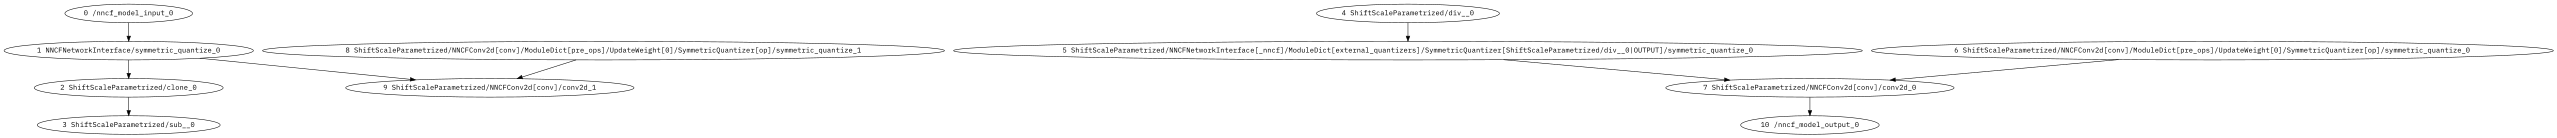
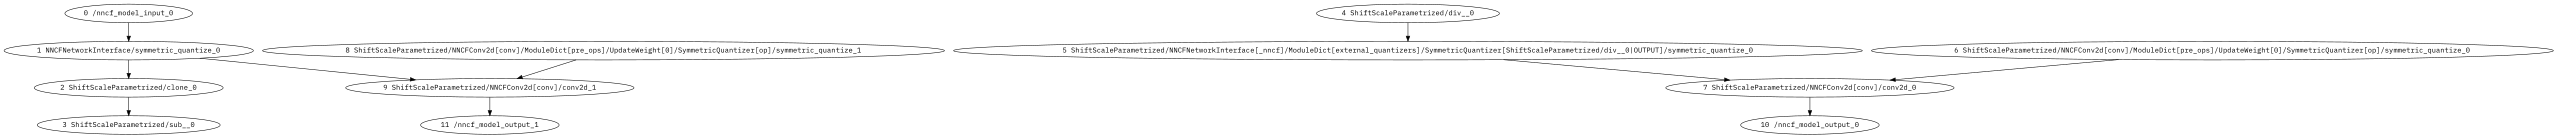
node "11 /nncf_model_output_1": added
